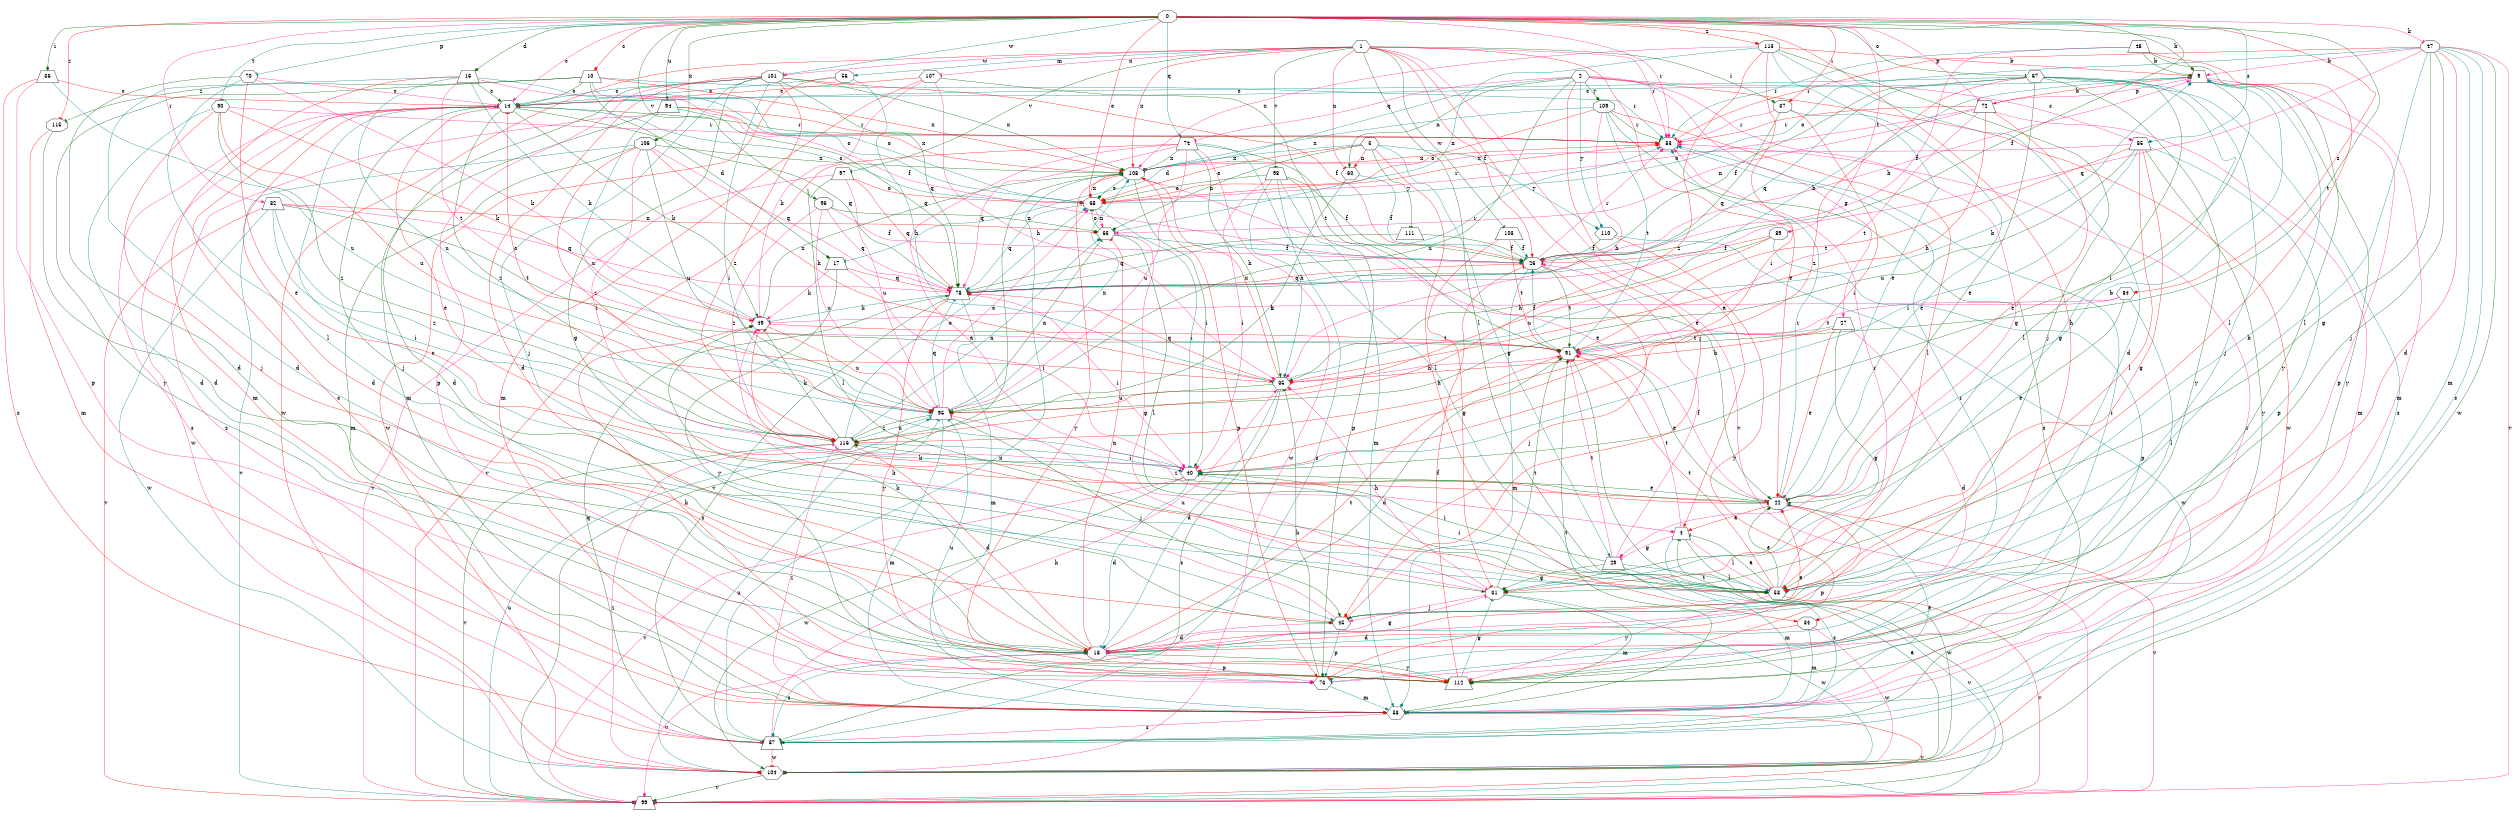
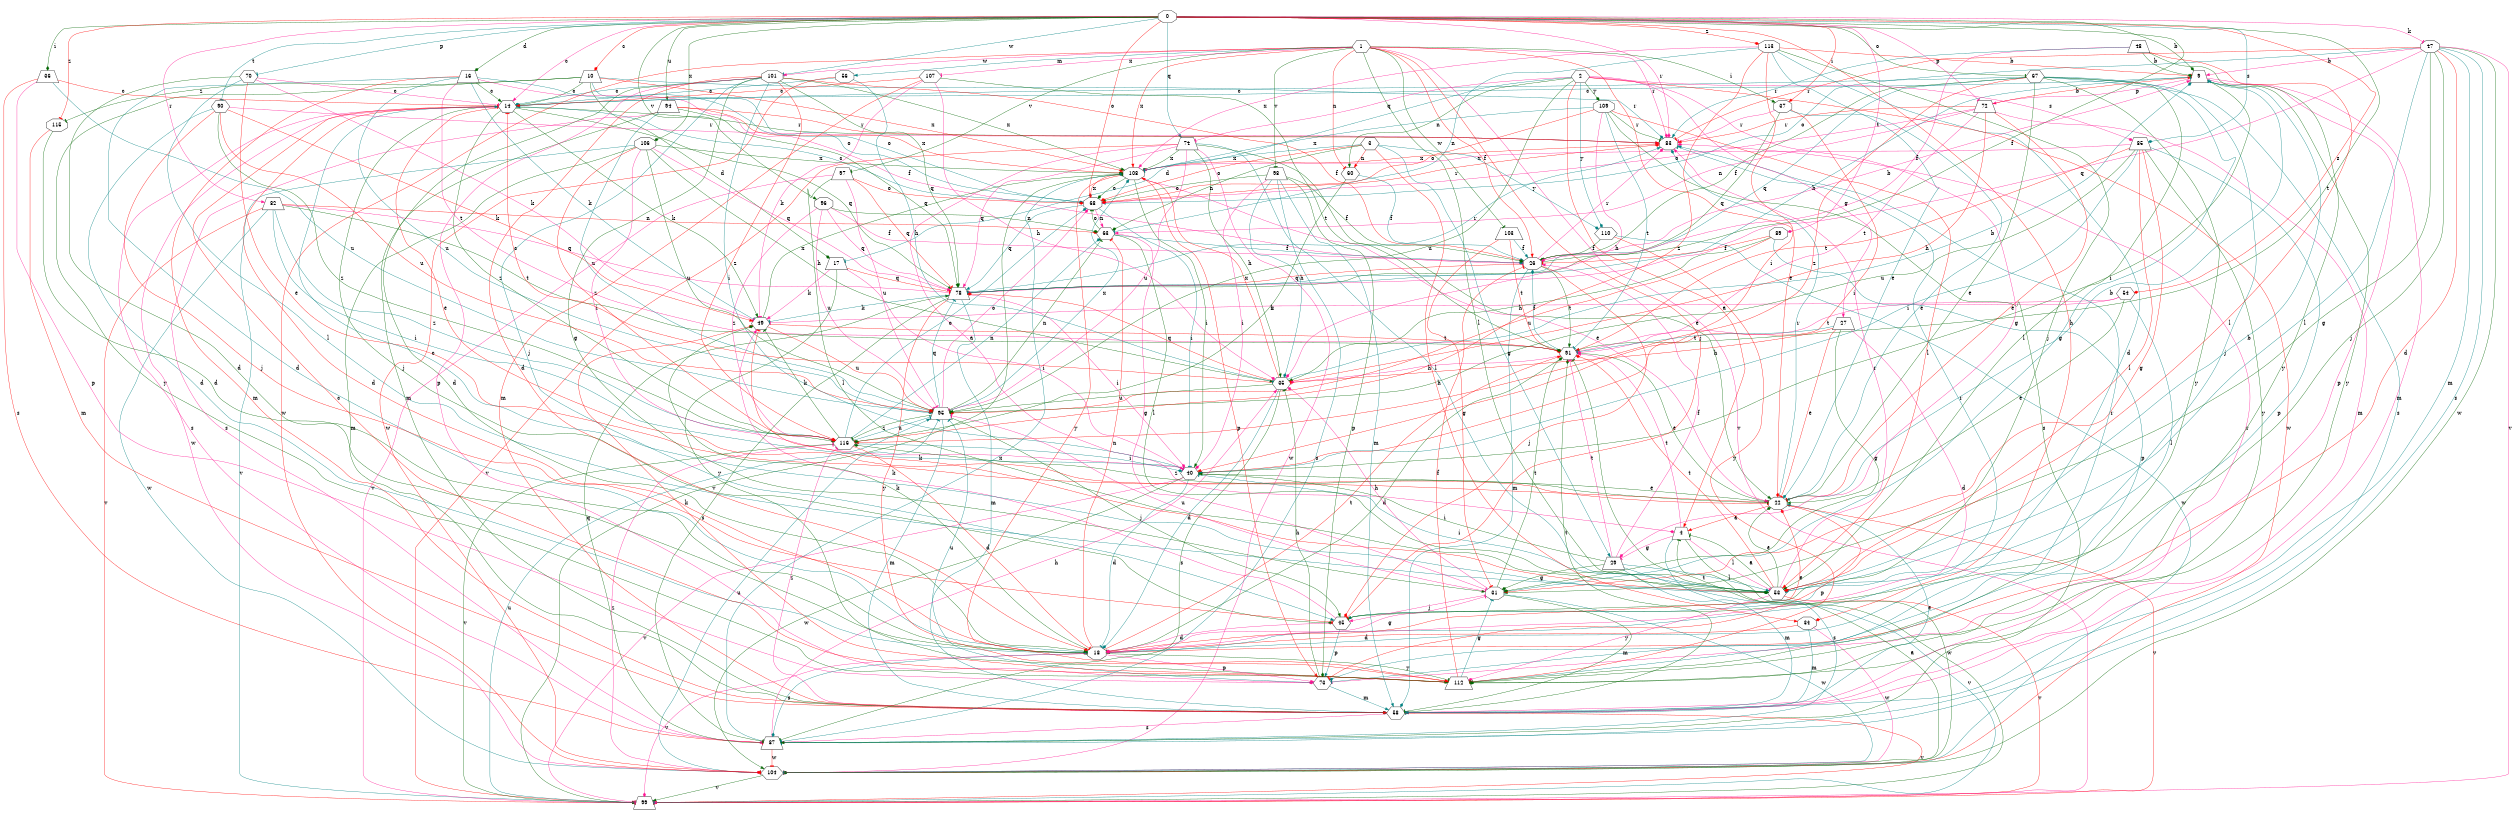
node "111": removed
node "84": label "84" -> "54"
edge "106" -> "35": color red -> darkgreen
